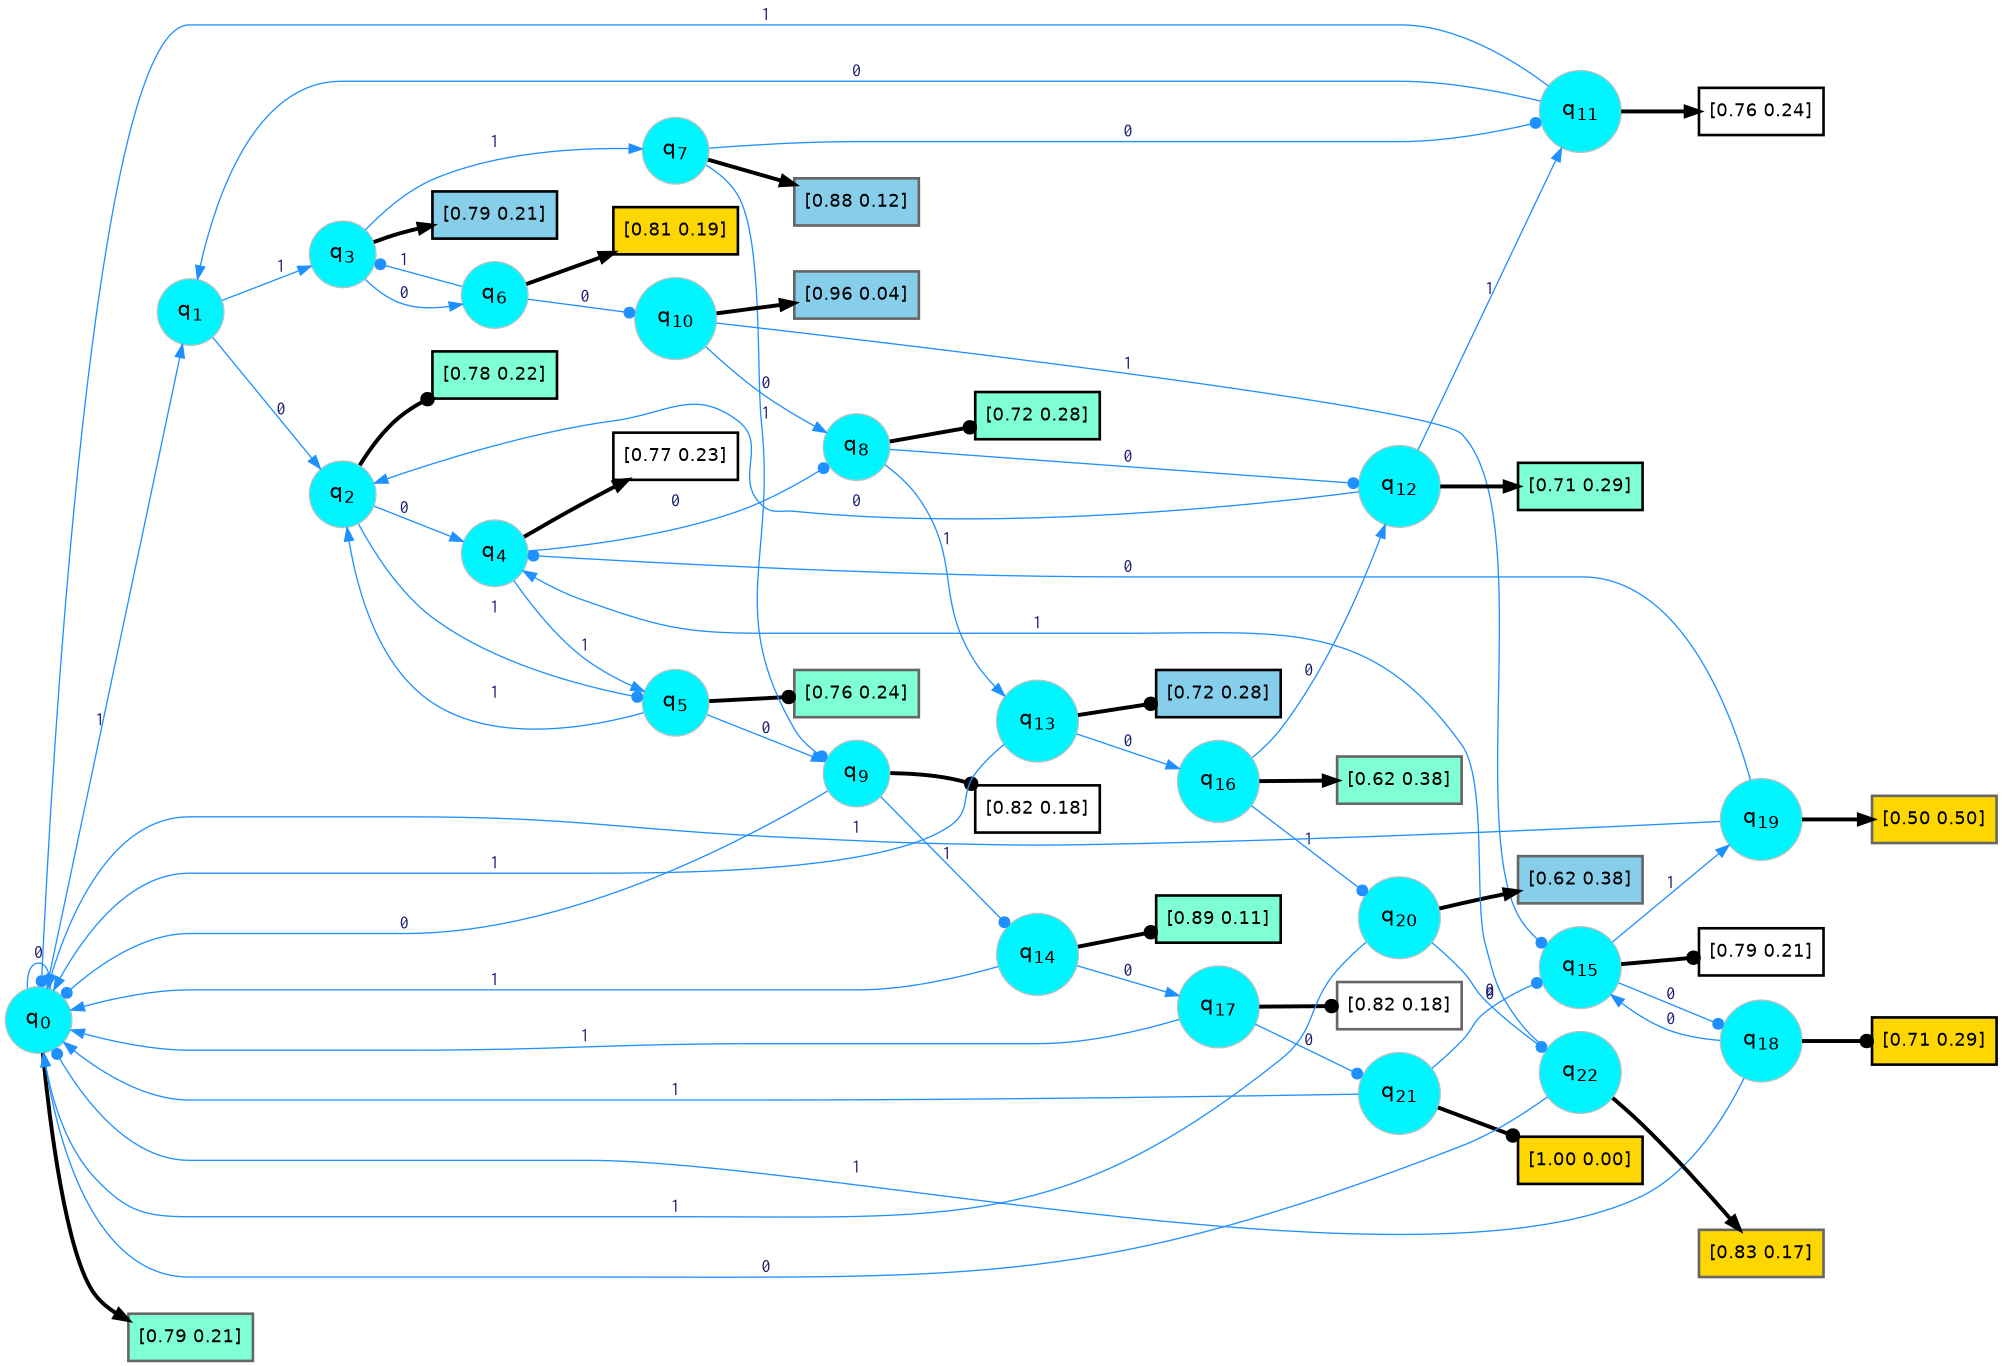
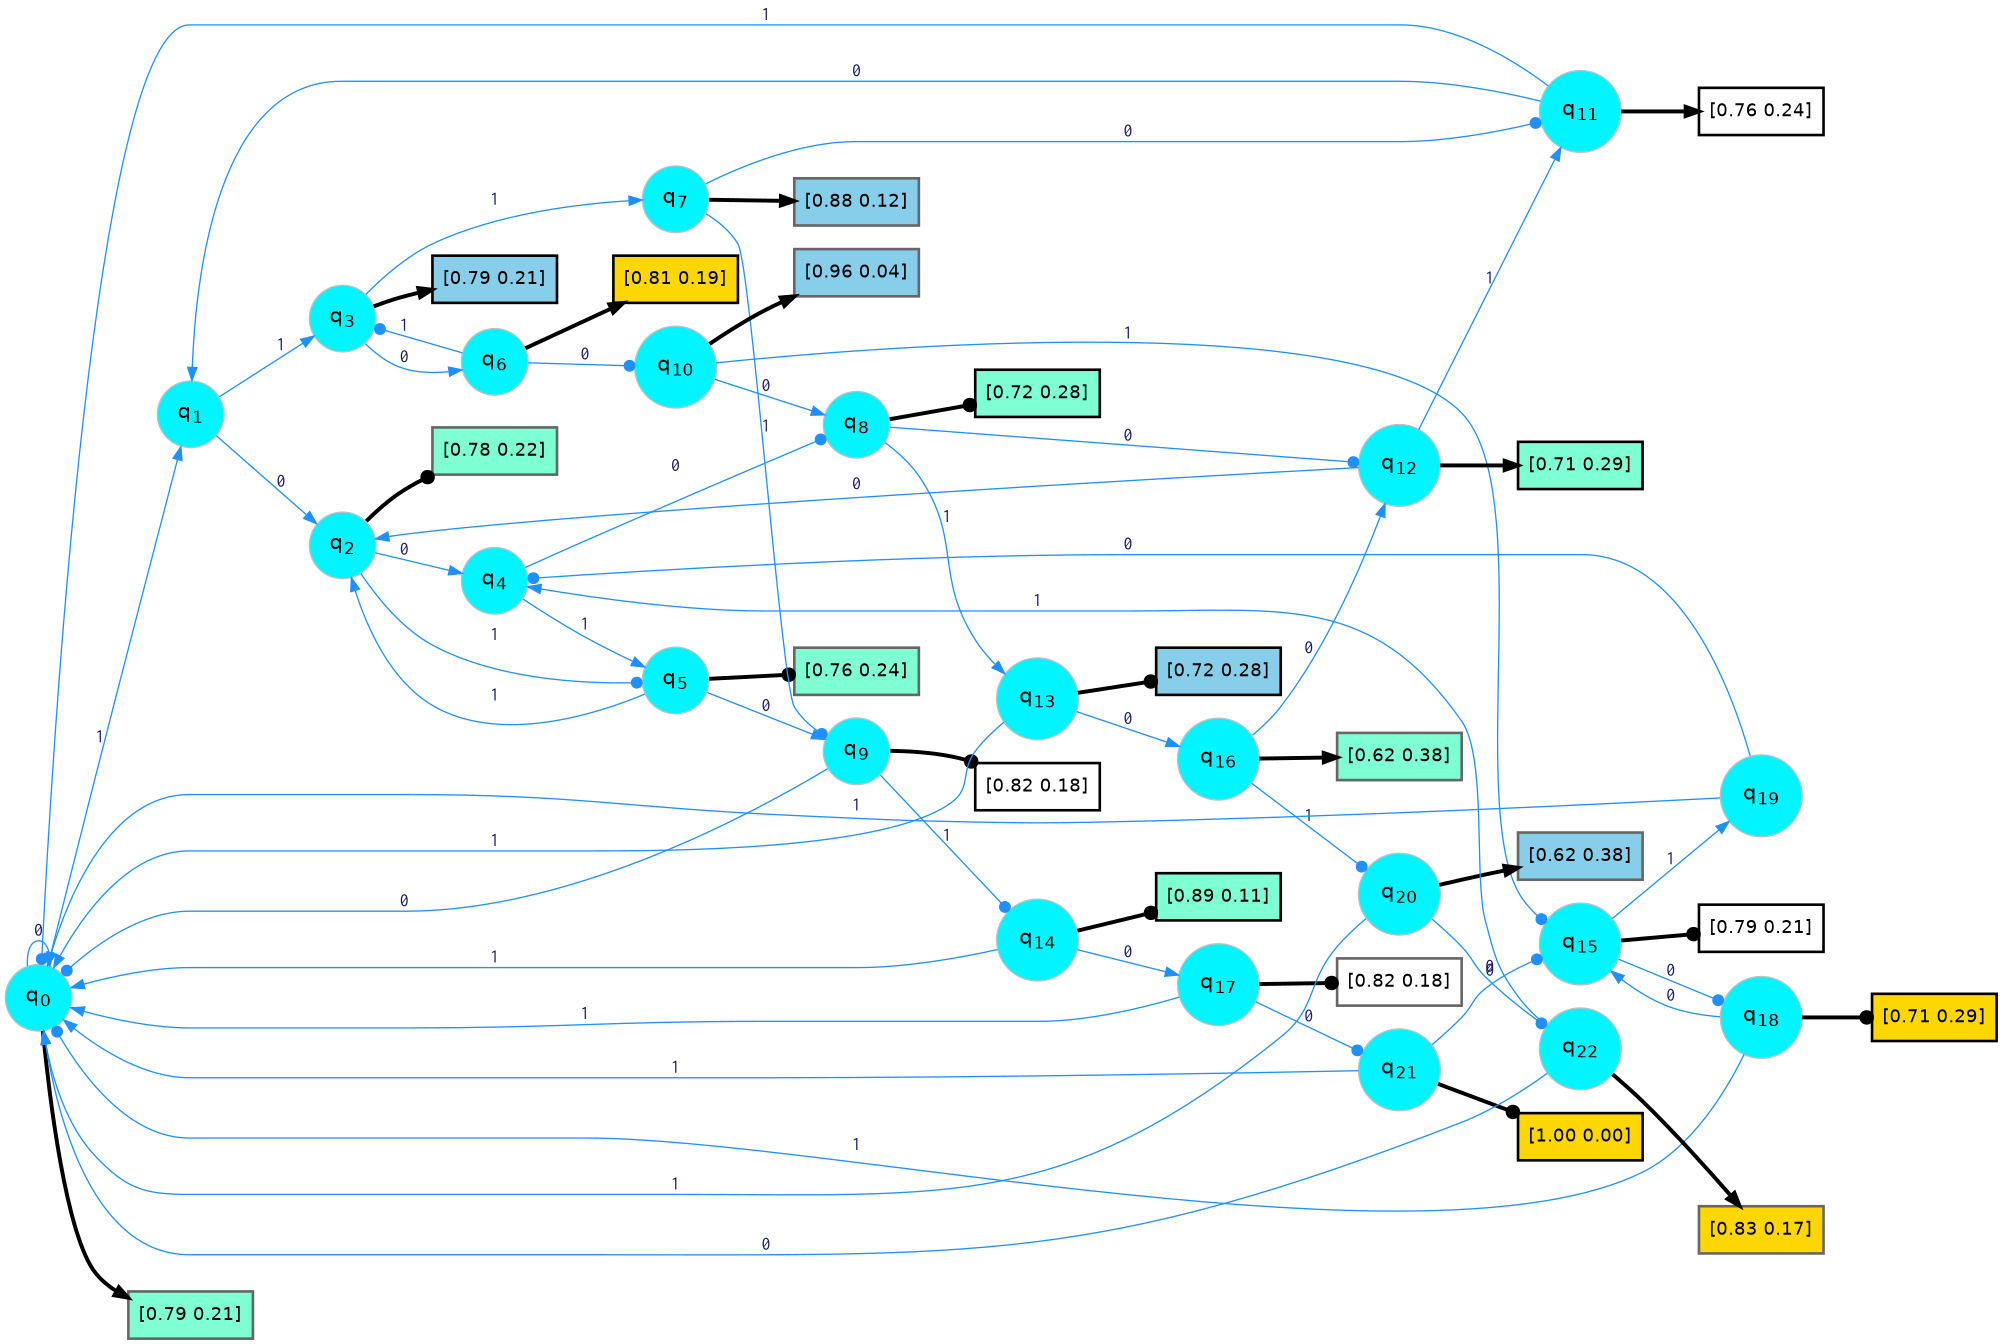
node "[0.78 0.22]": color black -> gray40
node "[0.77 0.23]": removed
node "[0.50 0.50]": removed
